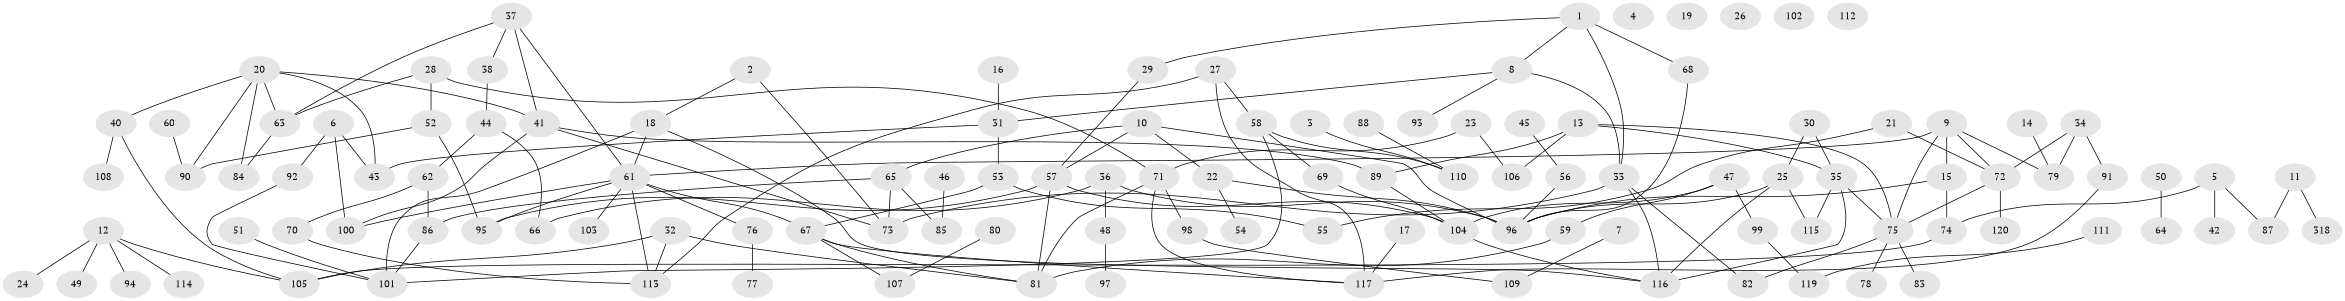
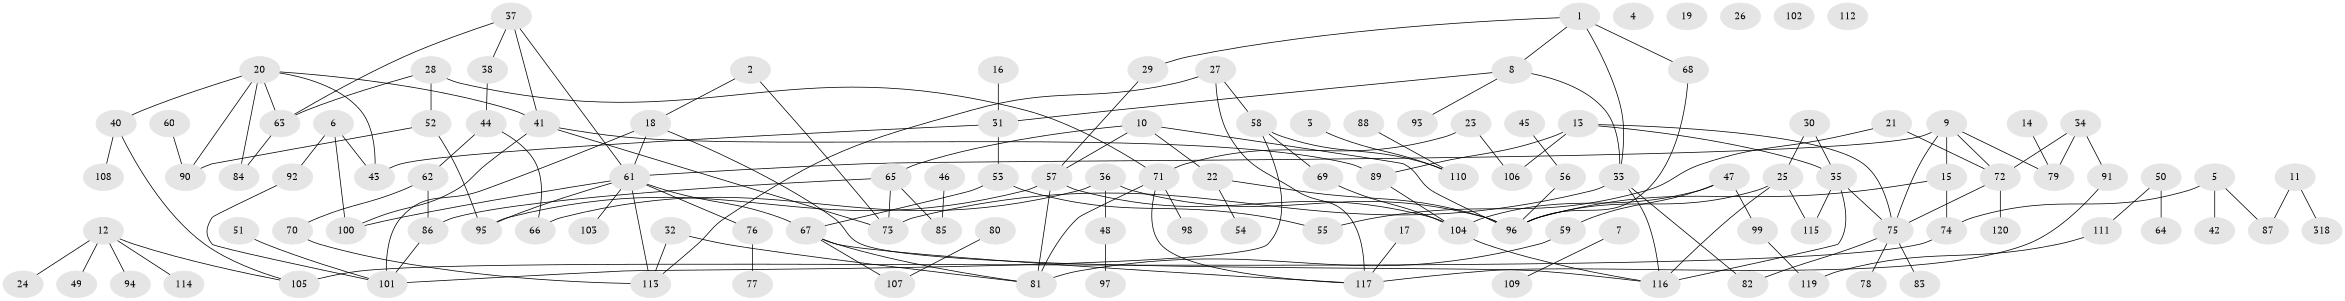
edge "50" -- "111": added
edge "32" -- "105": removed
edge "98" -- "109": removed
